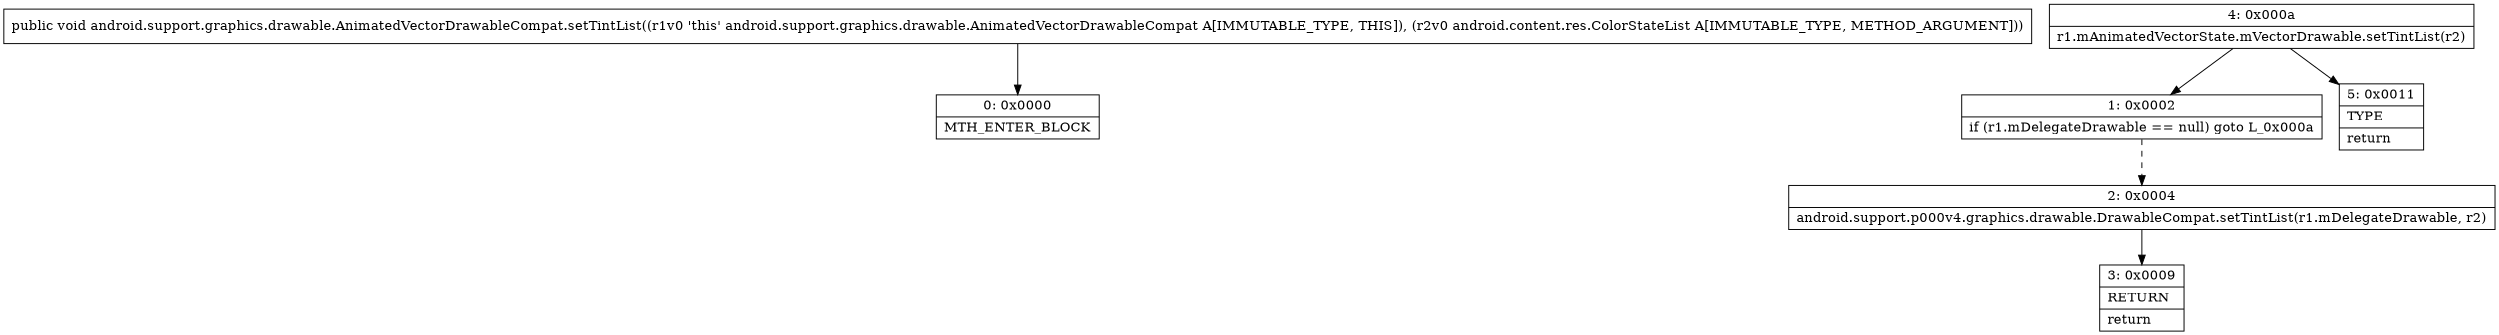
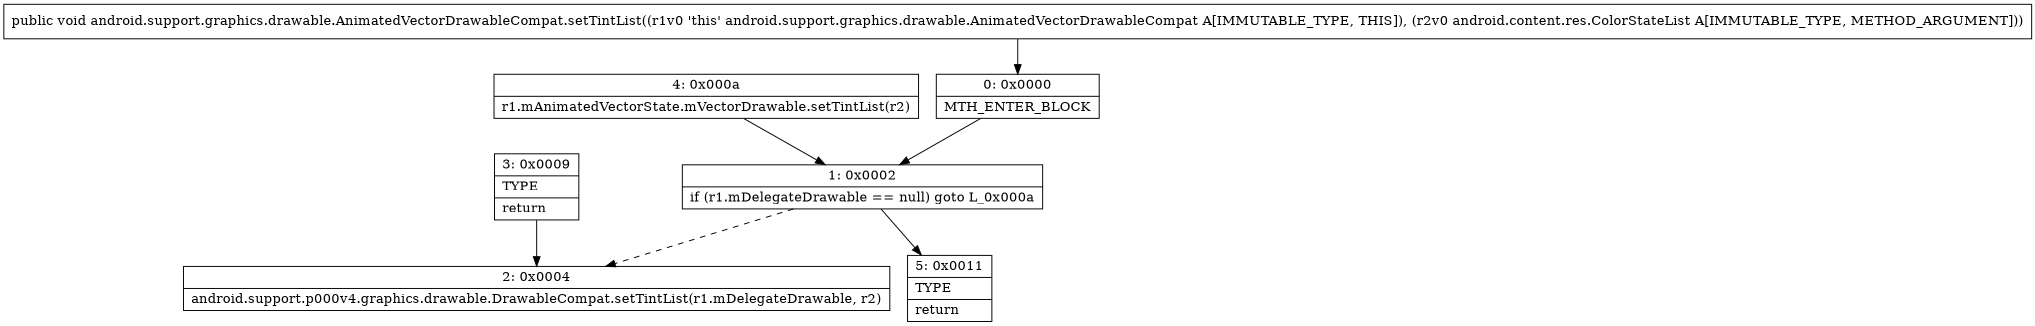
edge "4: 0x000a" -> "5: 0x0011": now "1: 0x0002" -> "5: 0x0011"
edge "0: 0x0000" -> "1: 0x0002": added
edge "2: 0x0004" -> "3: 0x0009": reversed
node "3: 0x0009": text "RETURN" -> "TYPE"
